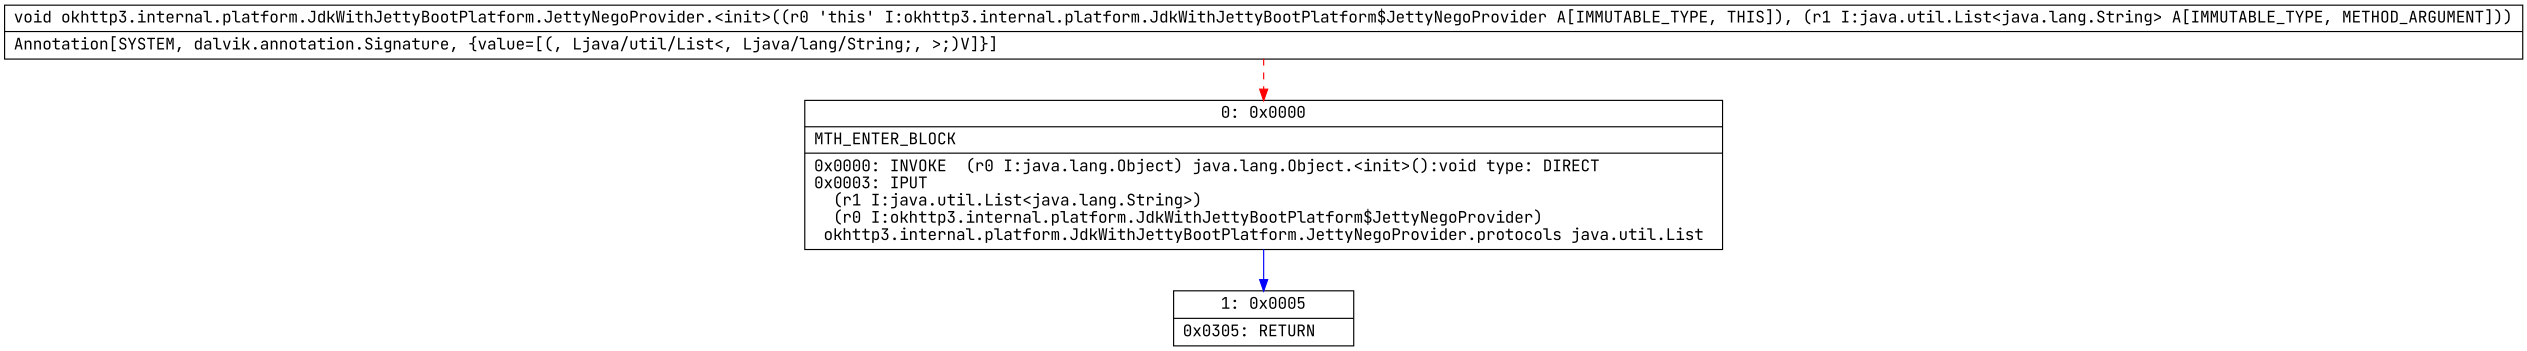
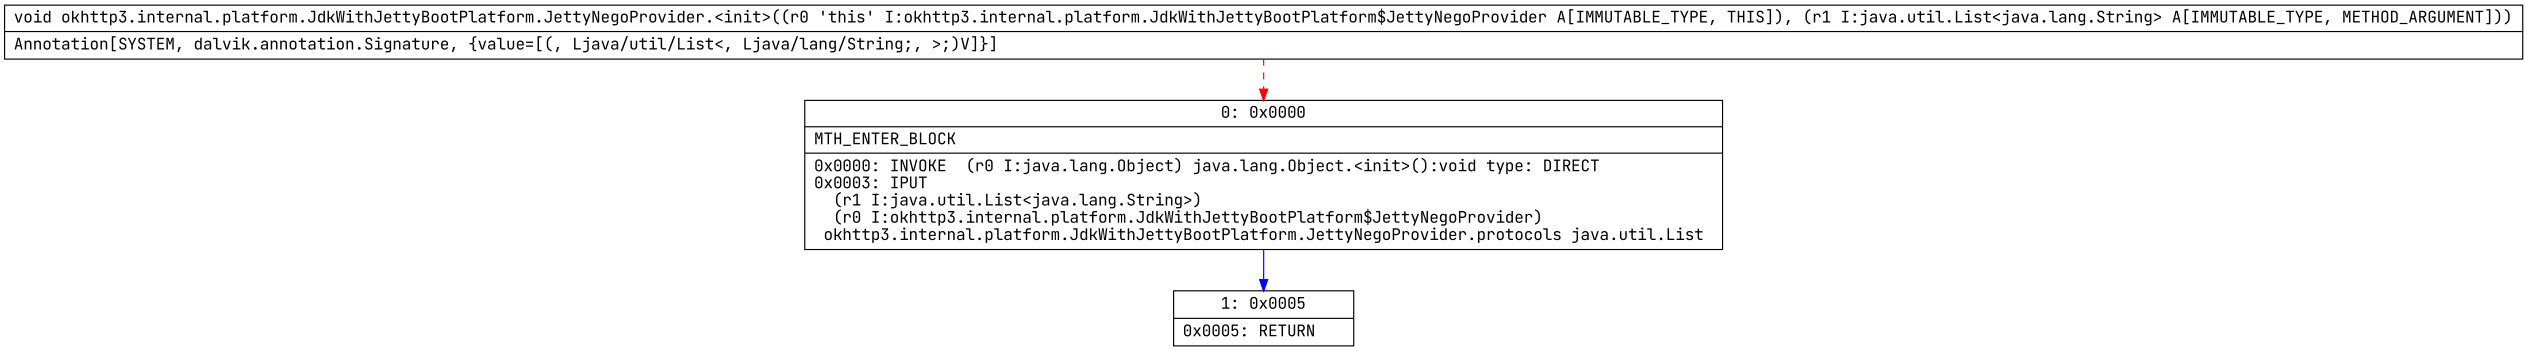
node "1: 0x0005": text "0x0305: RETURN" -> "0x0005: RETURN"
